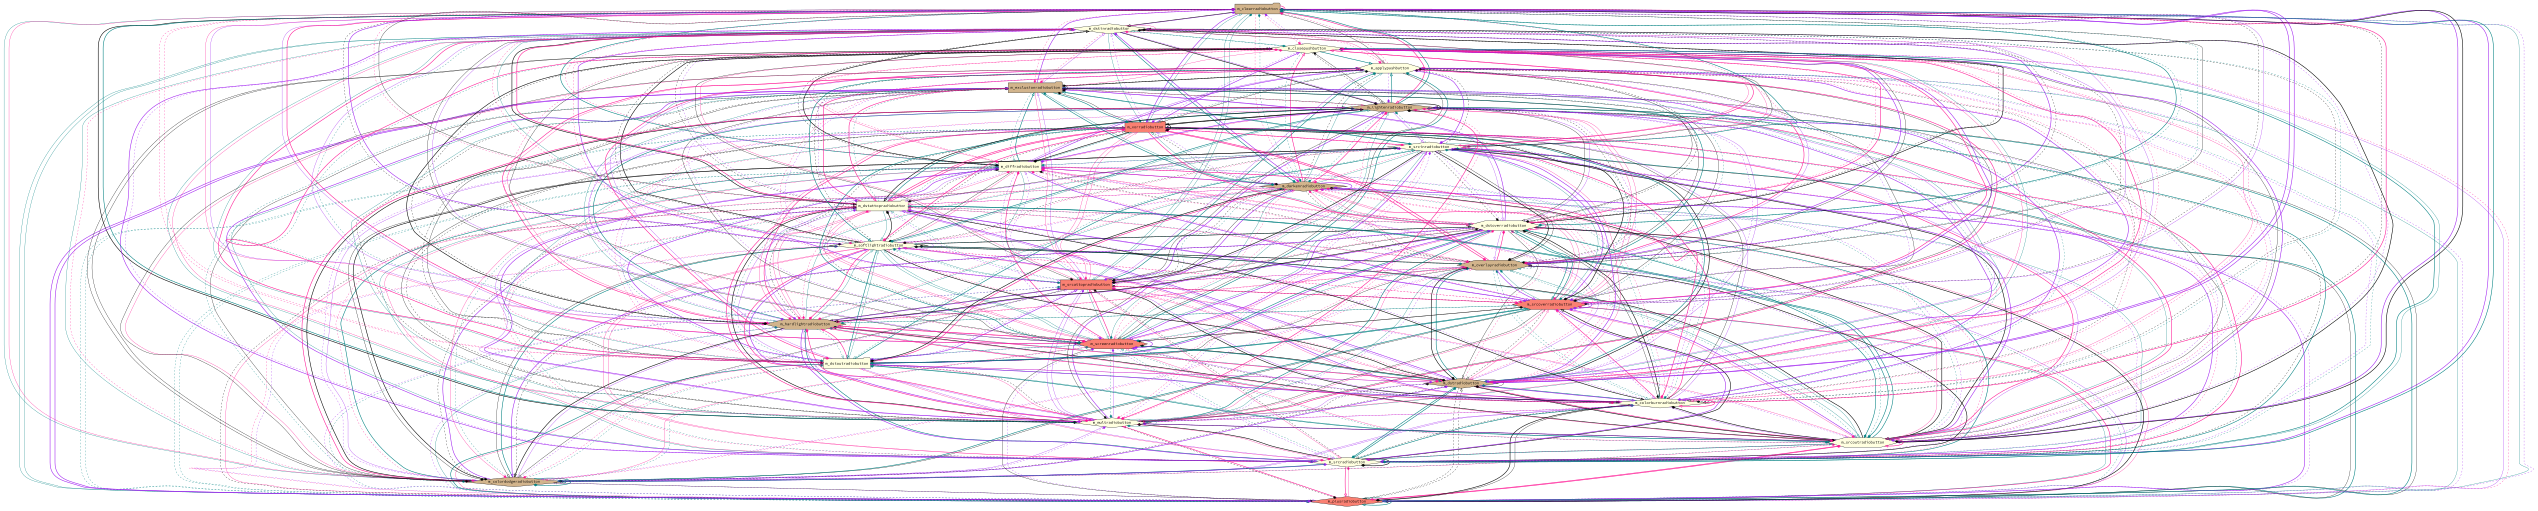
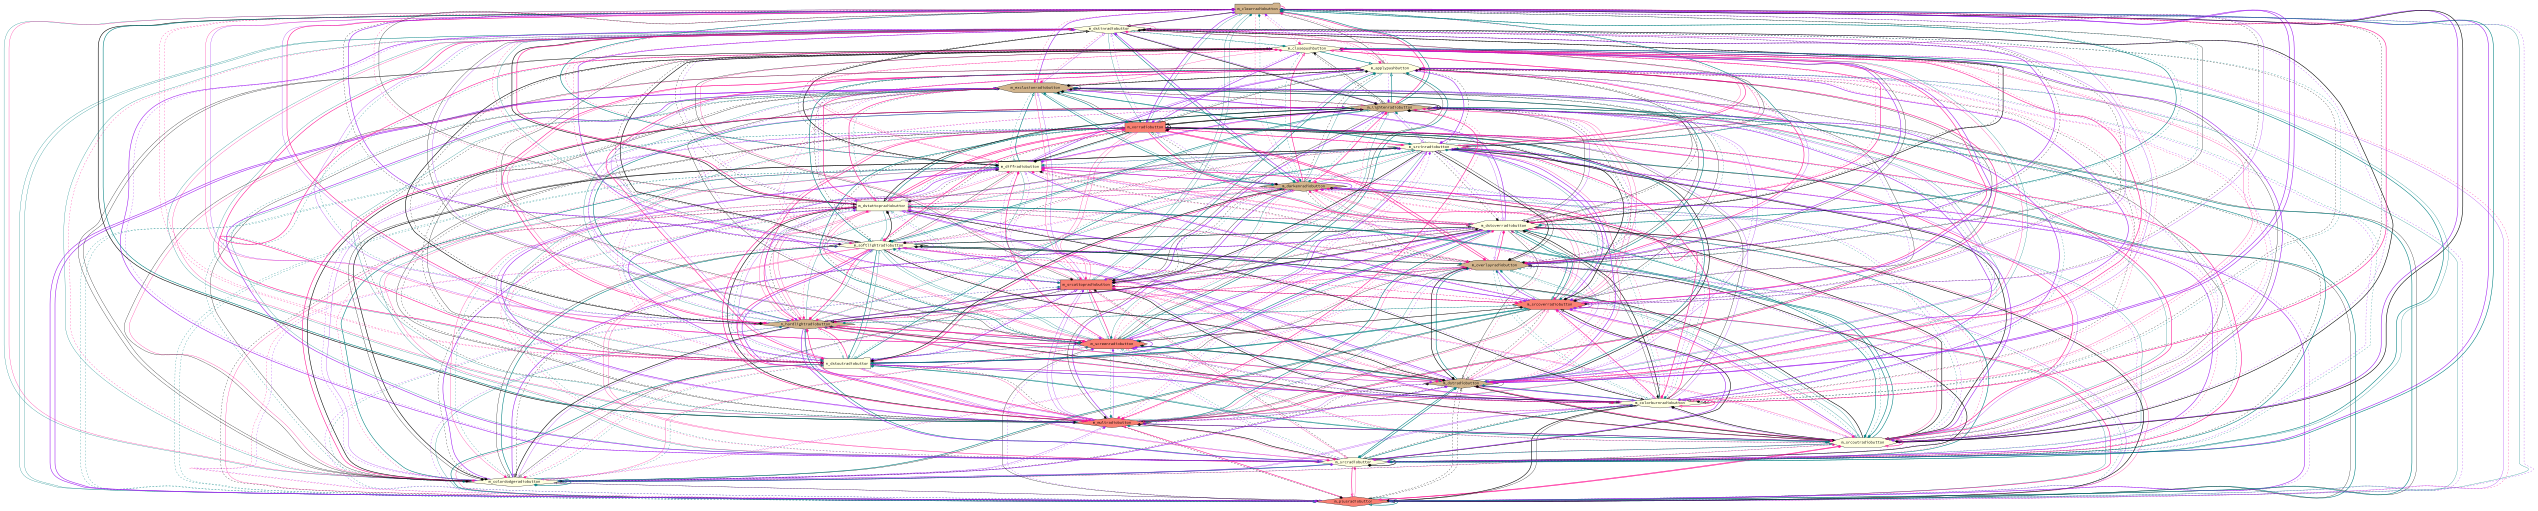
node "m_exclusionradiobutton": shape folder -> hexagon
node "m_hardlightradiobutton": shape hexagon -> diamond
node "m_multradiobutton": fillcolor lightyellow -> salmon
node "m_colordodgeradiobutton": fillcolor tan -> lightyellow
